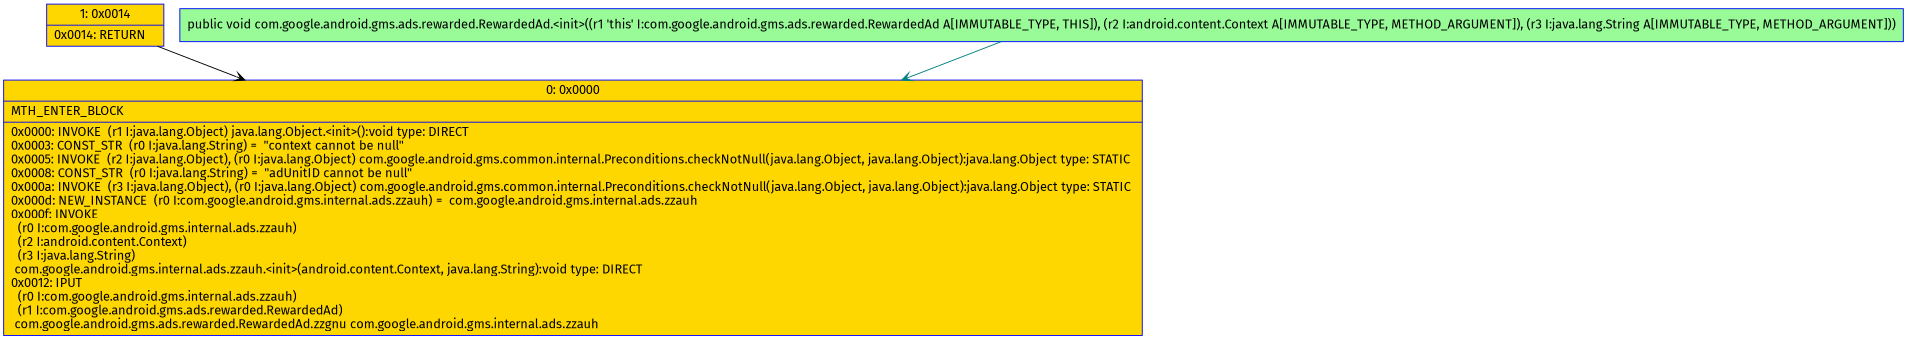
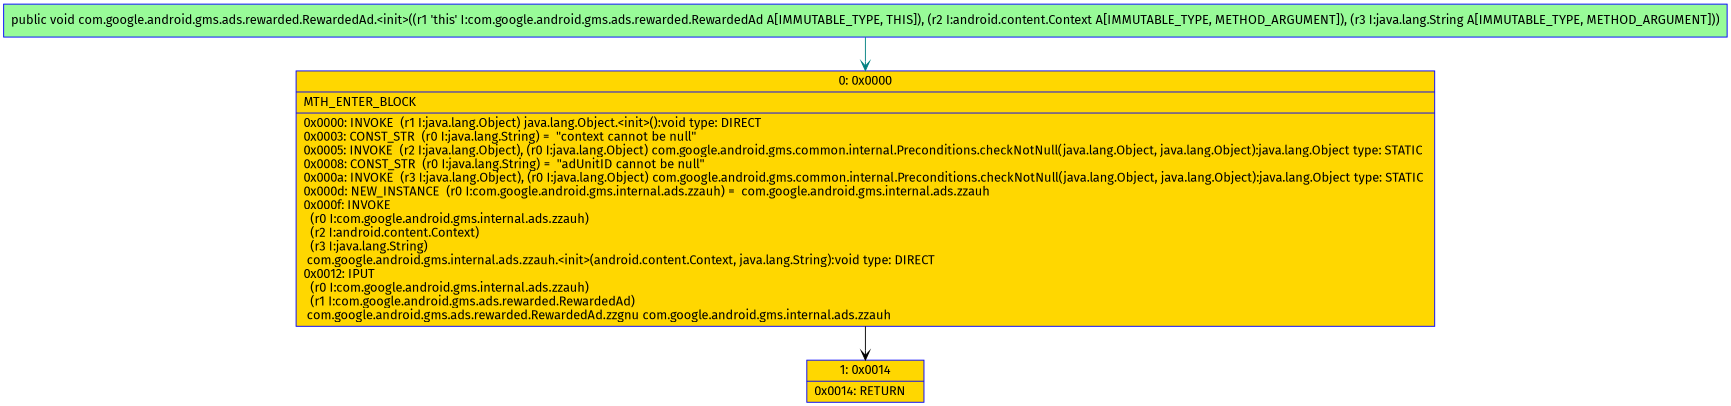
edge "1: 0x0014" -> "0: 0x0000": reversed
